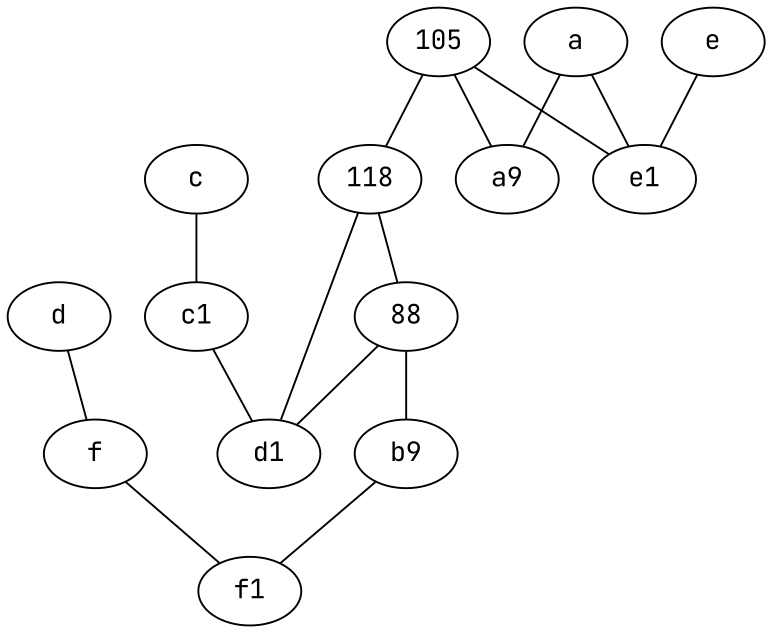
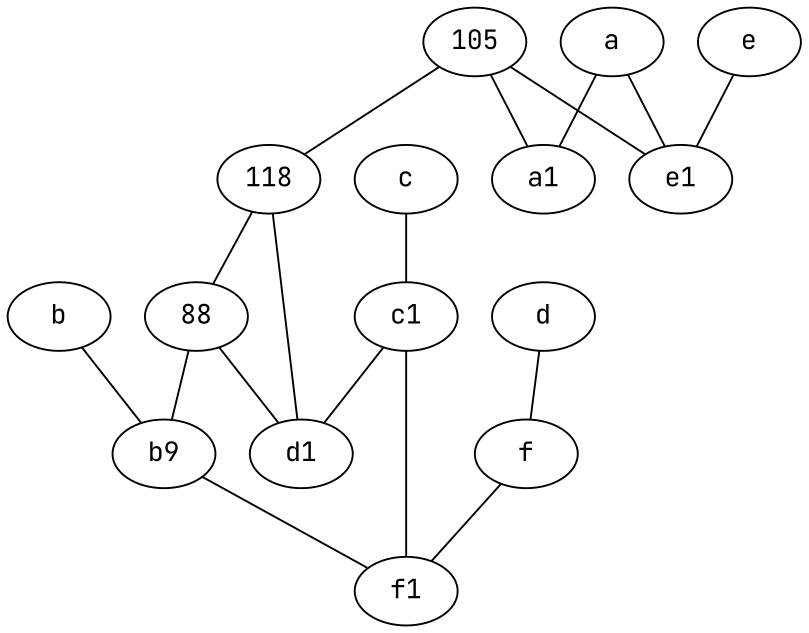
node "a9": label "a9" -> "a1"
node "b": added
edge "c1" -- "f1": added
